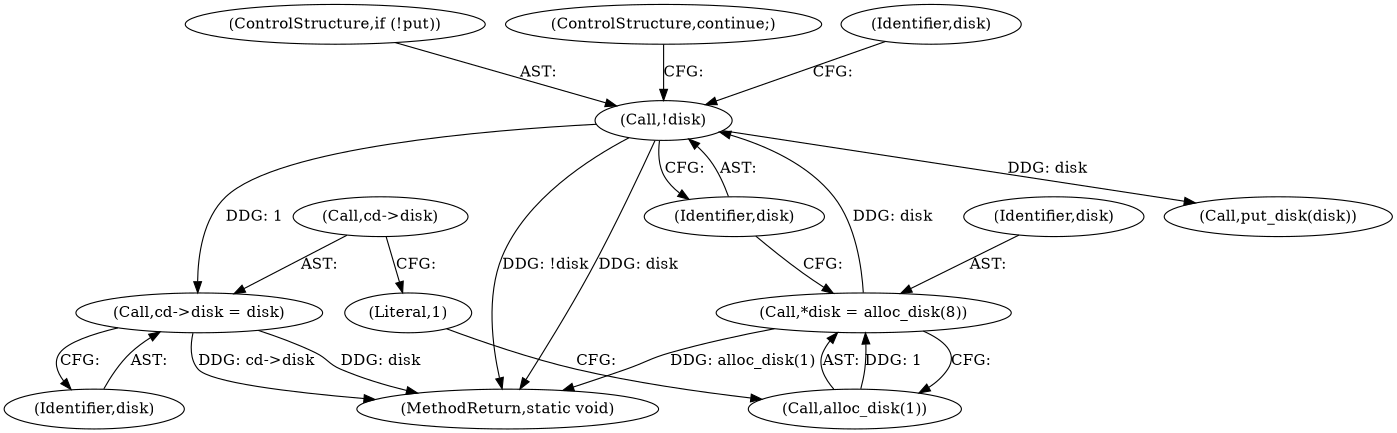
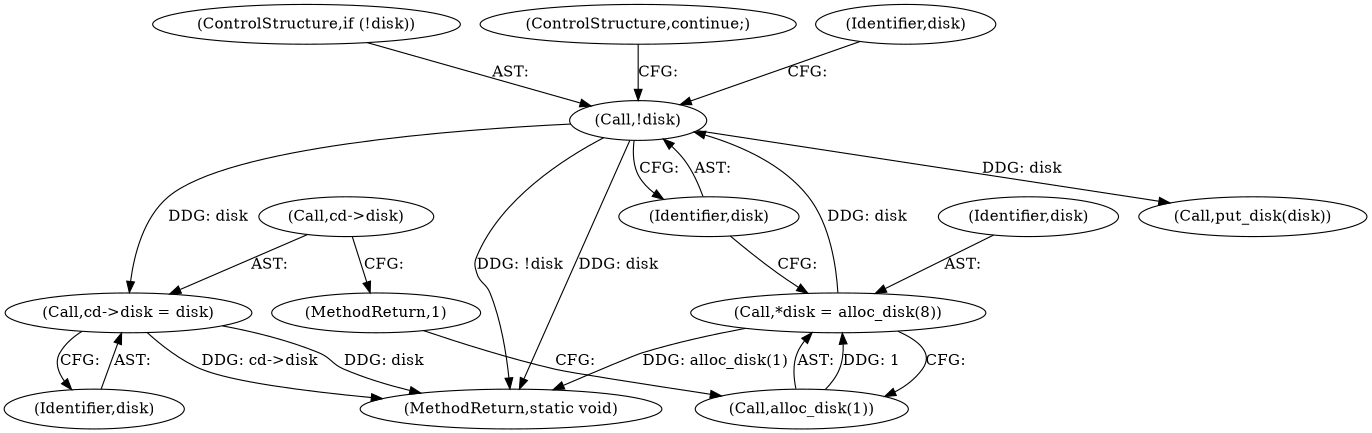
node "(ControlStructure,if (!put))": label "(ControlStructure,if (!put))" -> "(ControlStructure,if (!disk))"
edge "(Call,!disk)" -> "(Call,cd->disk = disk)": label "DDG: 1" -> "DDG: disk"
node "(Literal,1)": label "(Literal,1)" -> "(MethodReturn,1)"
